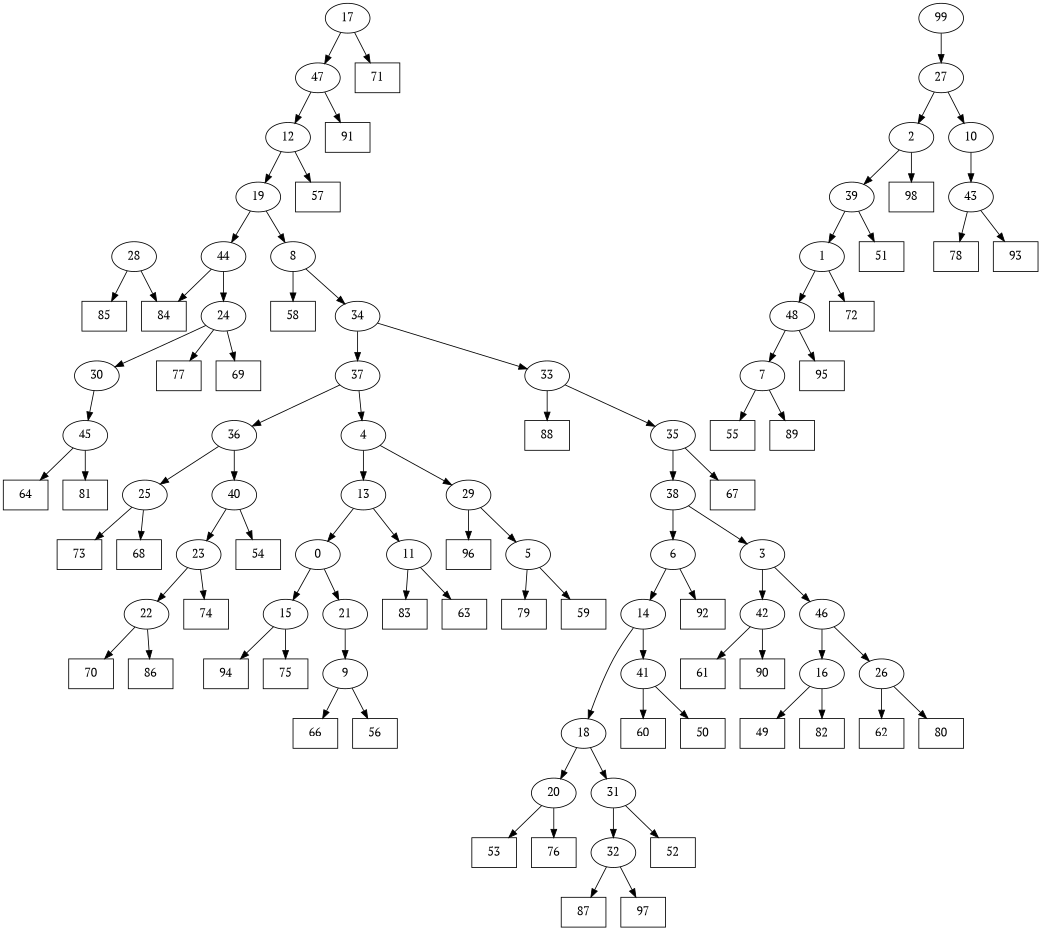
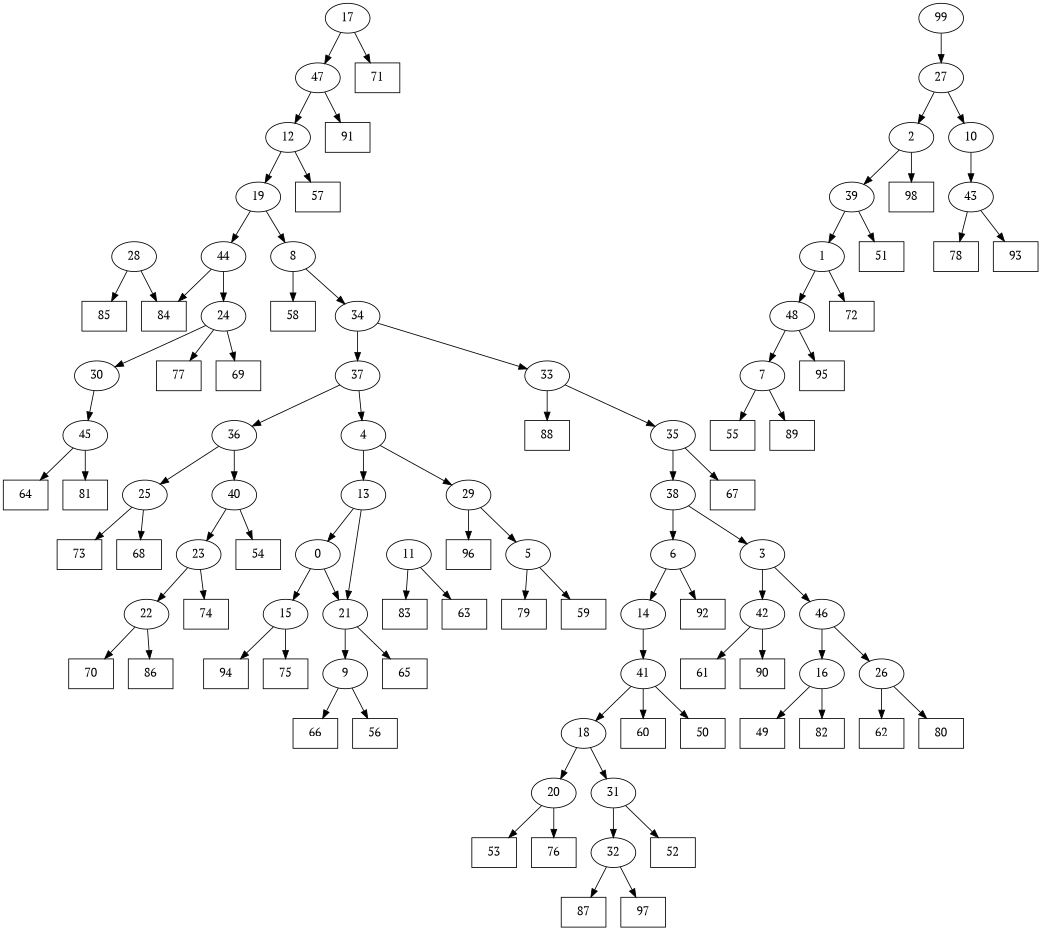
edge "13" -> "11": now "13" -> "21"
edge "14" -> "18": now "41" -> "18"
node "65": added
